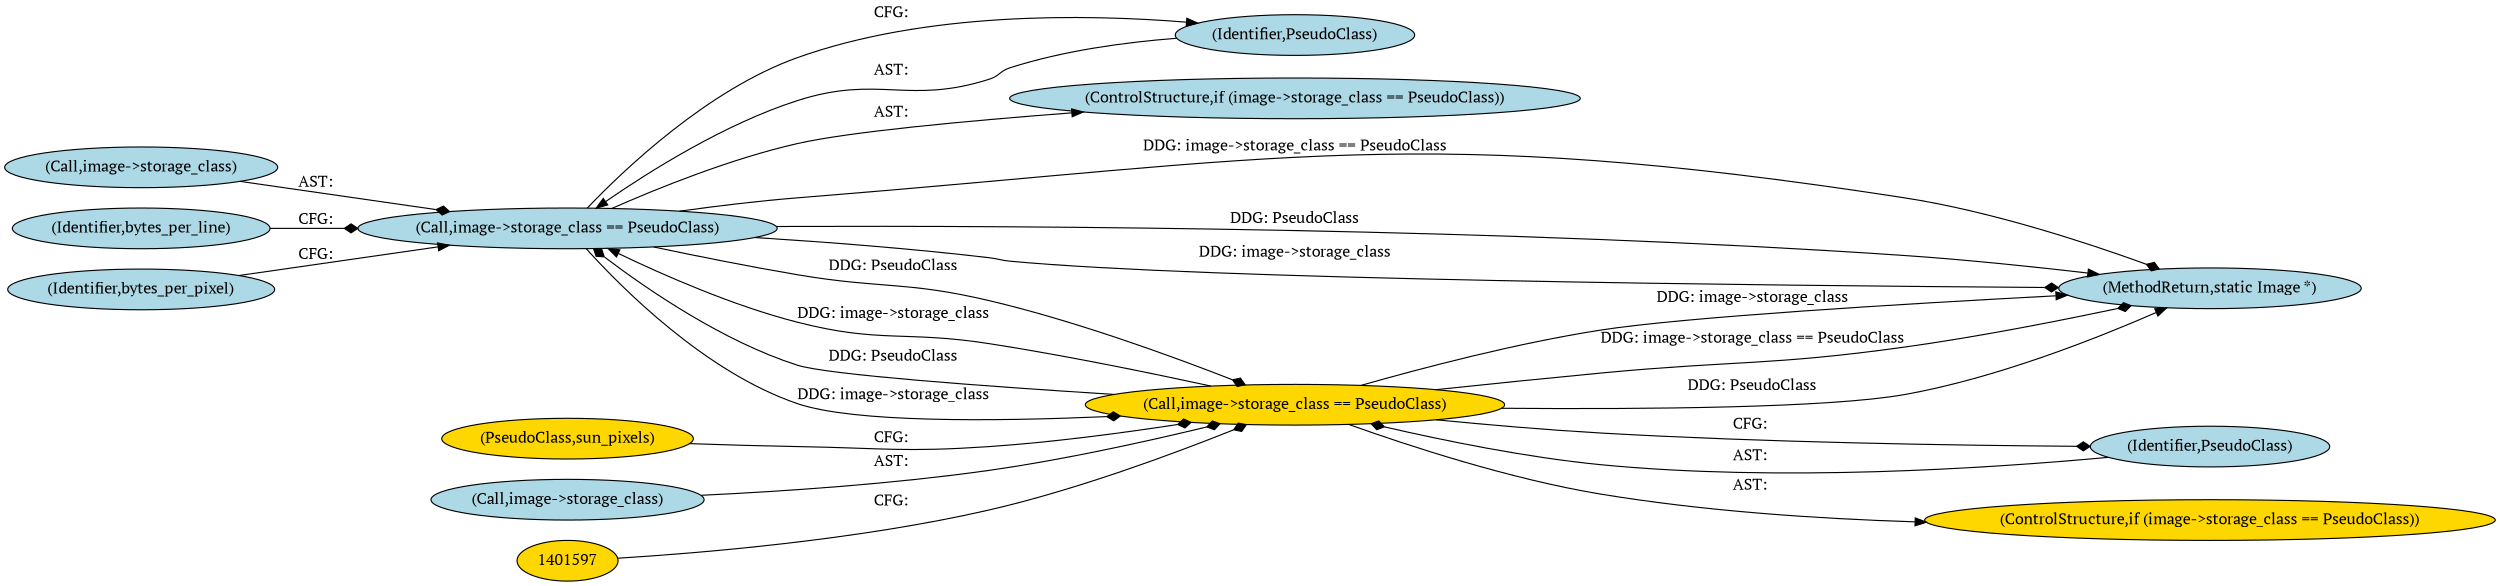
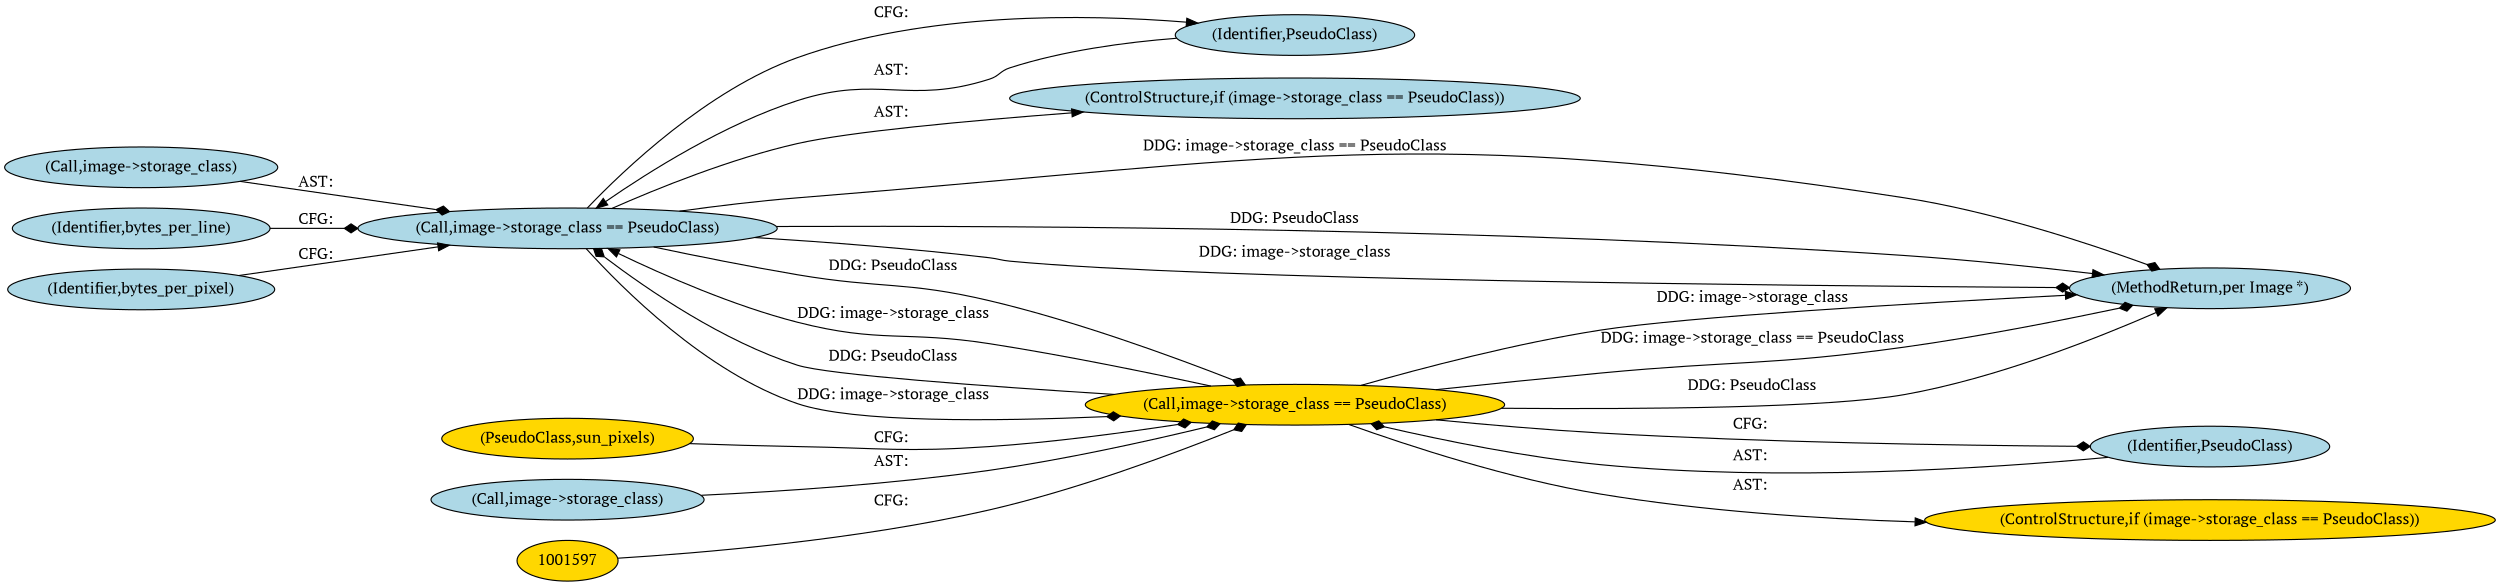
node "(MethodReturn,static Image *)": label "(MethodReturn,static Image *)" -> "(MethodReturn,per Image *)"
node "1401597": label "1401597" -> "1001597"
